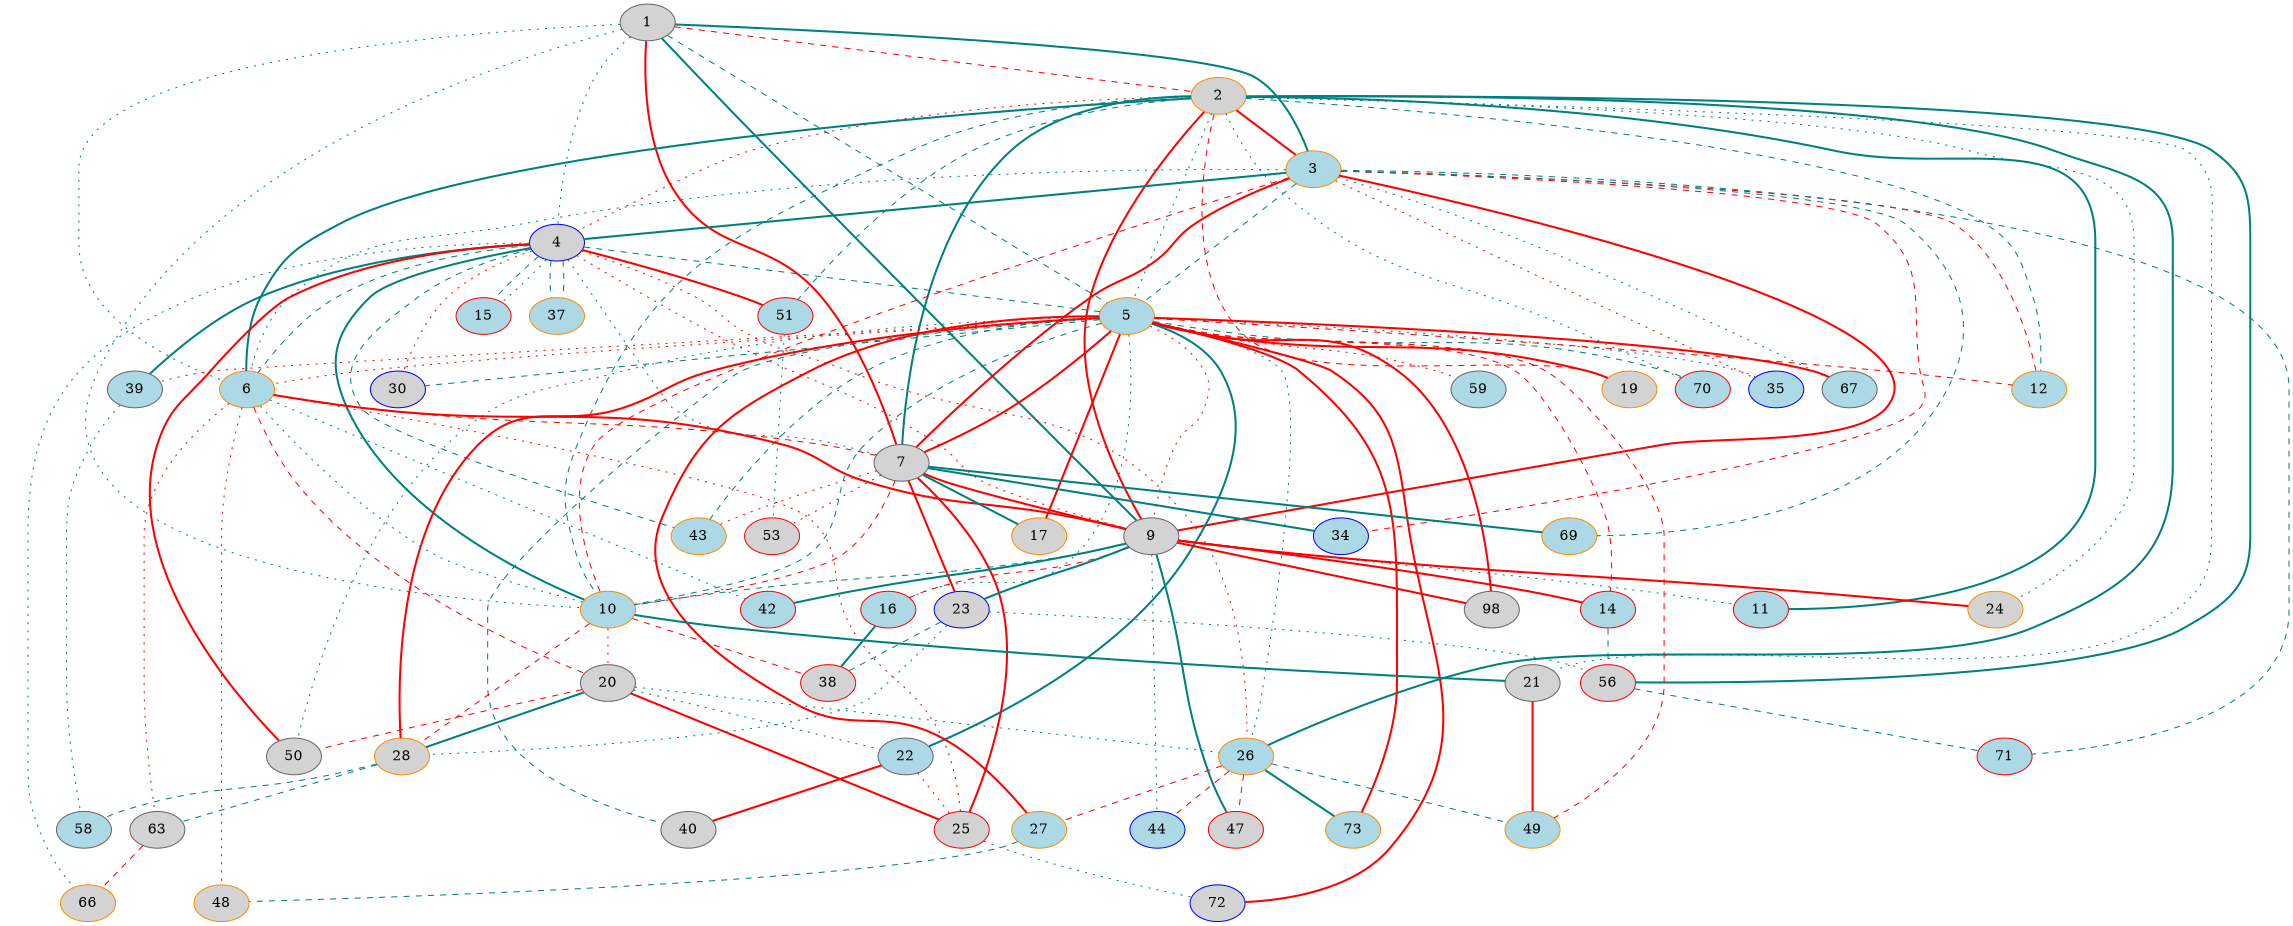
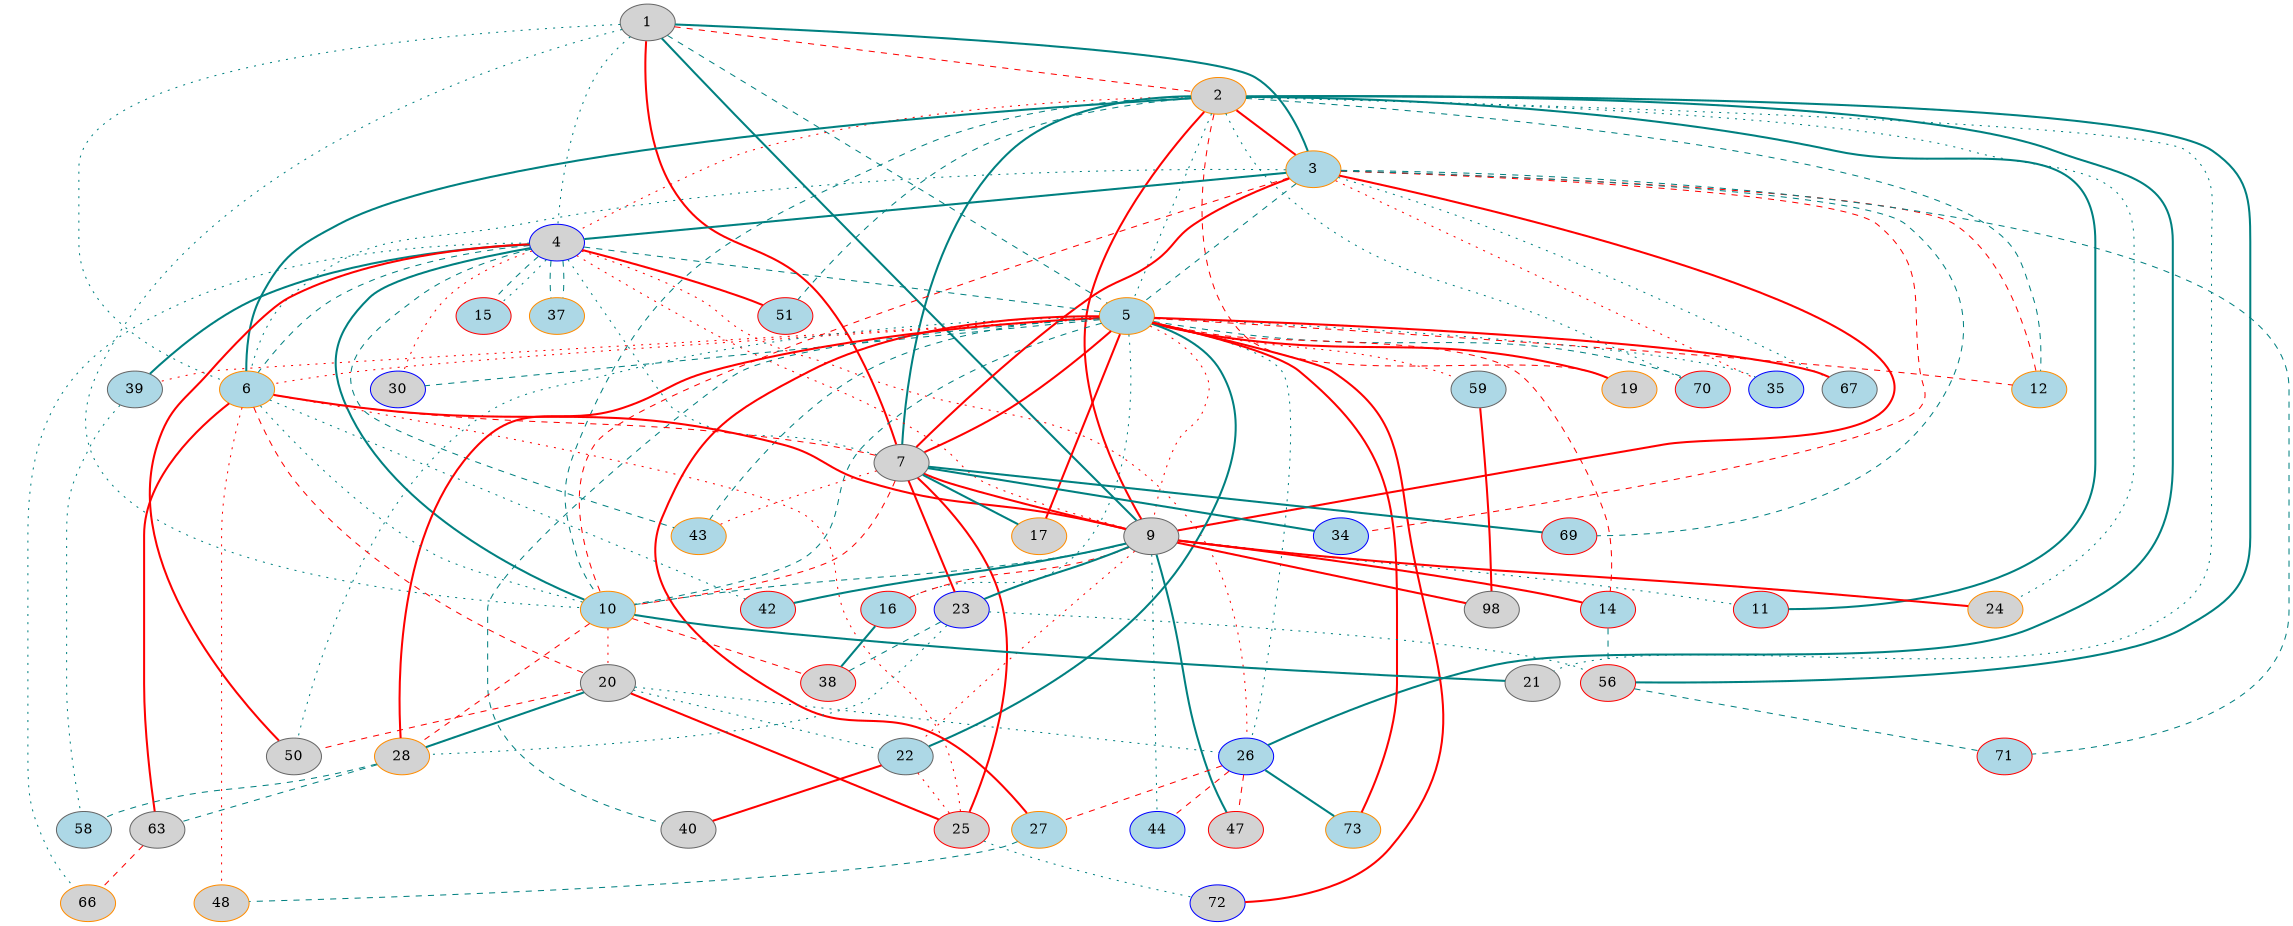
edge "5" -- "98": now "59" -- "98"
node "53": removed
node "69": color darkorange -> red
edge "6" -- "63": style dotted -> bold
edge "9" -- "22": added
node "26": color darkorange -> blue
node "49": removed
